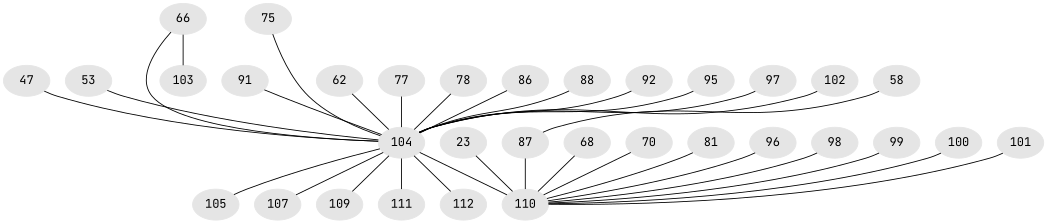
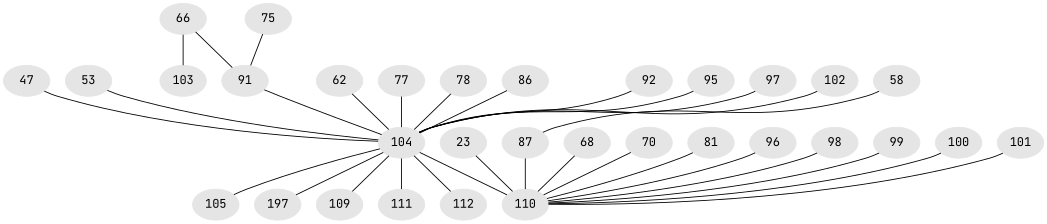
node "88": removed
edge "75" -- "104": now "75" -- "91"
edge "66" -- "104": now "66" -- "91"
node "107": label "107" -> "197"
